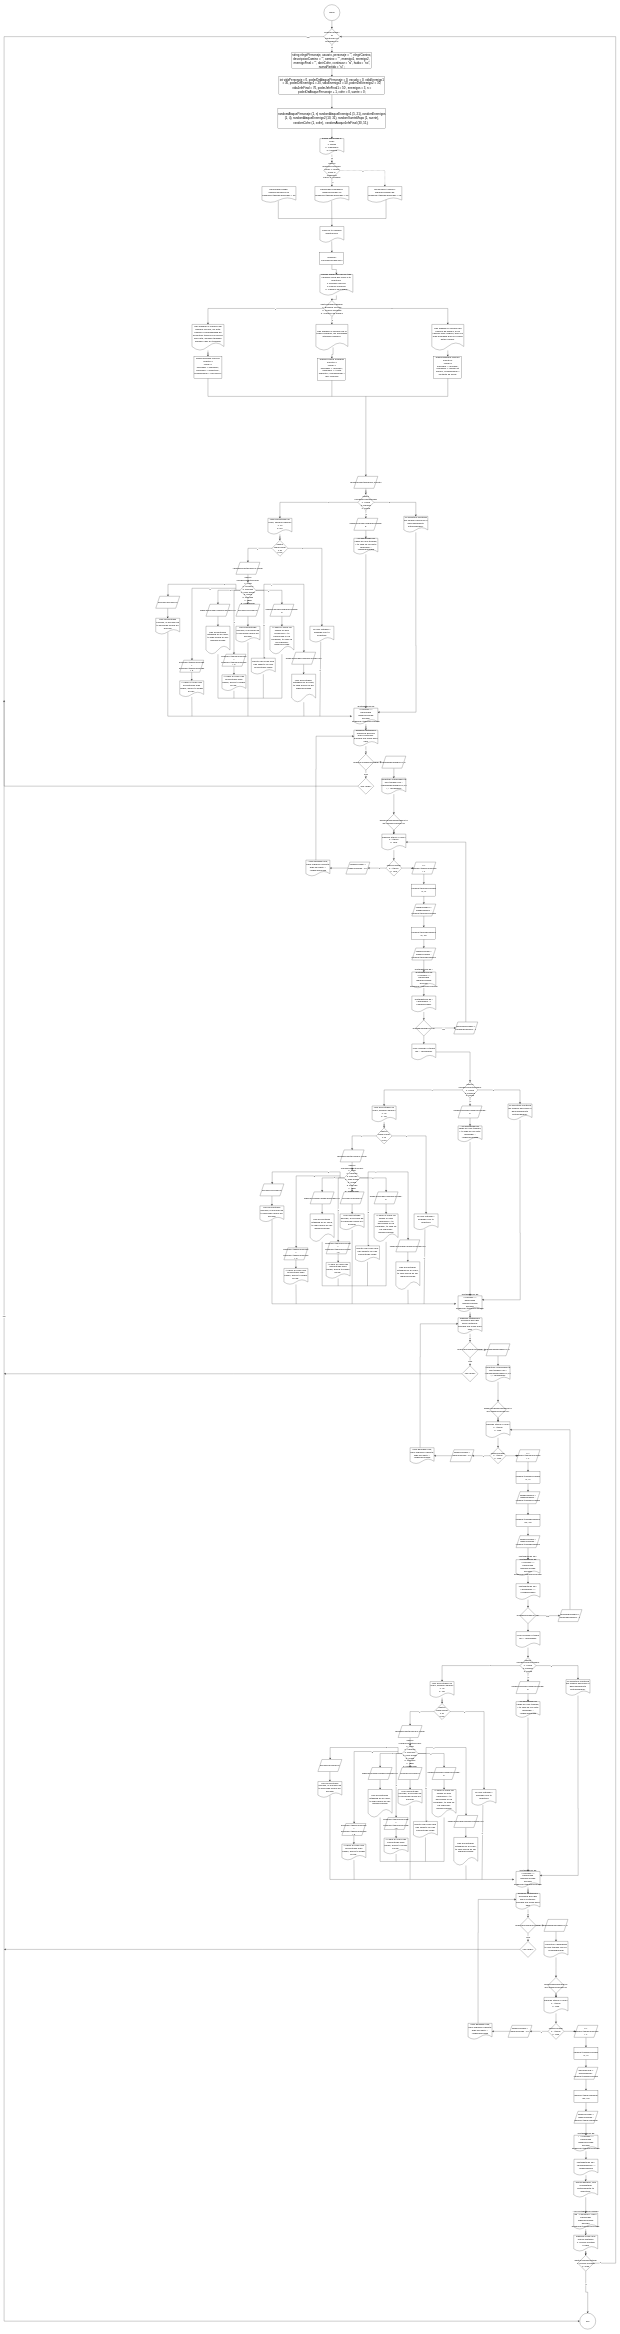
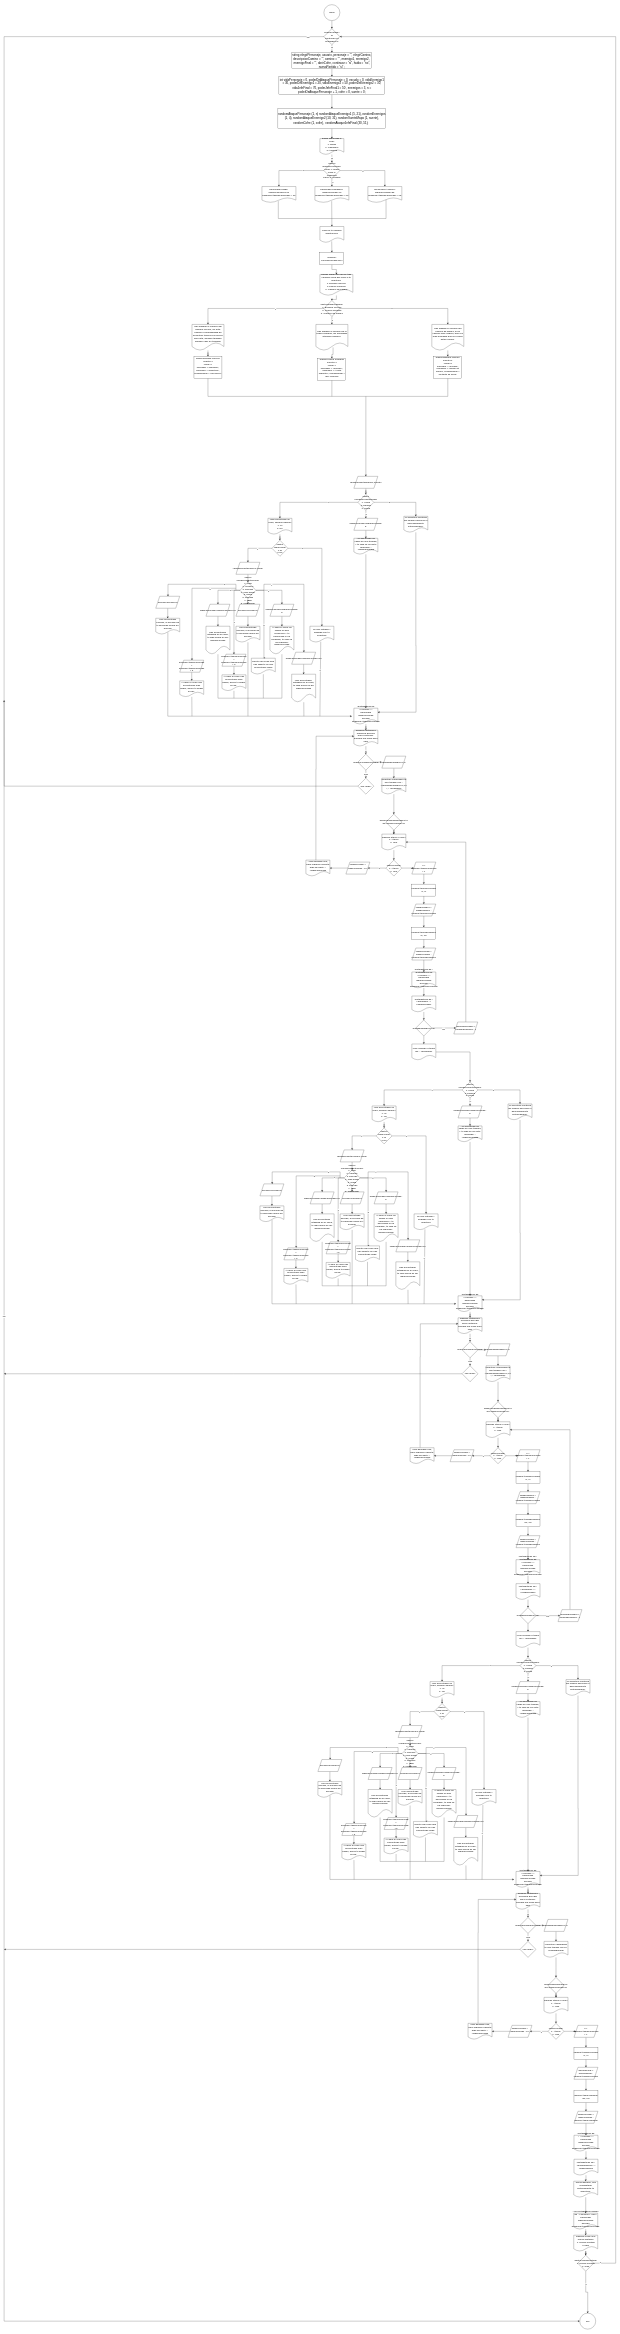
edge "Switch (elegirPersonaje): Case 1: Mago Case 2: Caballero Case 3: Arquera" -> "personaje=Mago: vidaPersonaje=100 poderDeAtaquePersonaje = 20": added, label "1"
edge "Switch (elegirPersonaje): Case 1: Mago Case 2: Caballero Case 3: Arquera" -> "personaje=Arquera: vidaPersonaje=85 poderDeAtaquePersonaje = 25": style dashed -> solid
